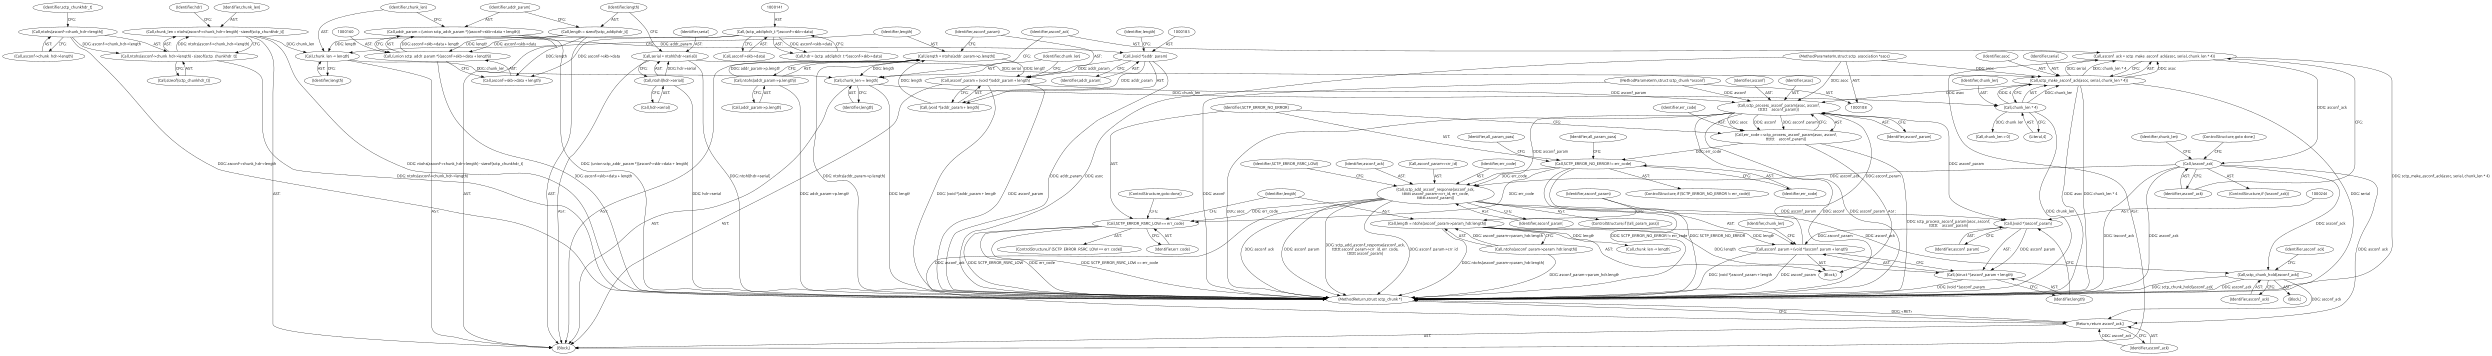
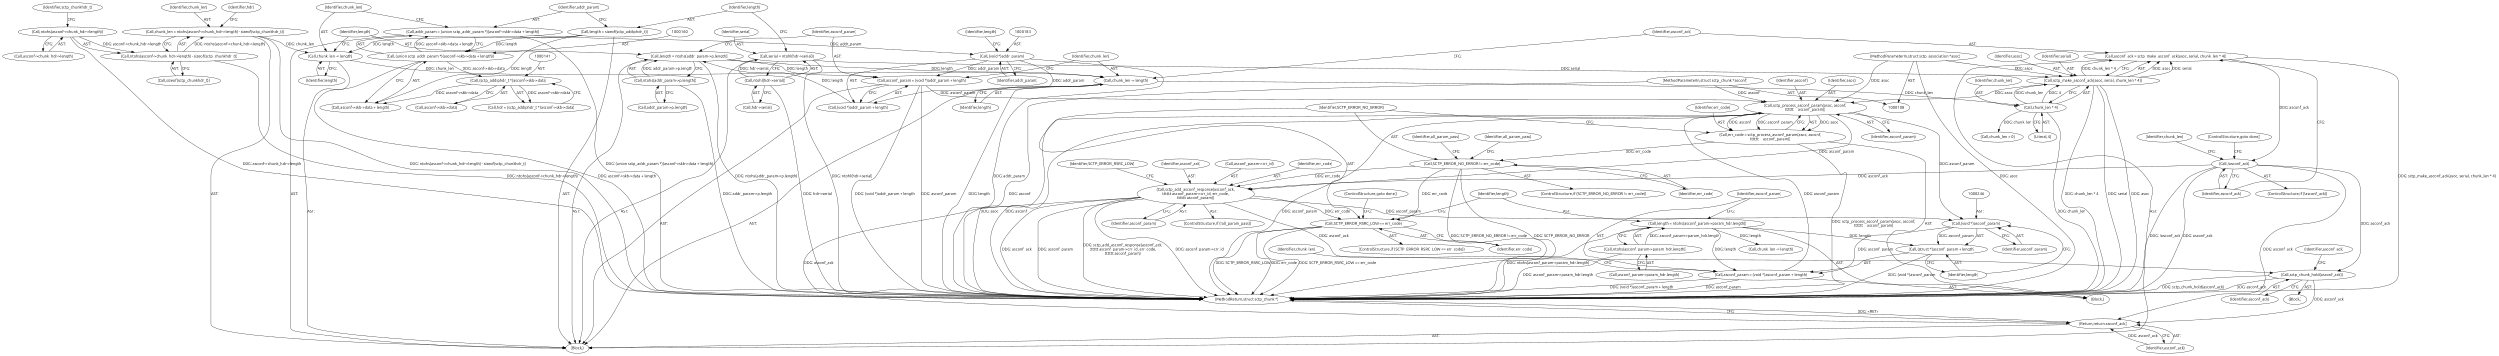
edge "(Call,(sctp_addiphdr_t *)asconf->skb->data)" -> "(Call,(union sctp_addr_param *)(asconf->skb->data + length))": reversed
edge "(Call,asconf_param = (void *)asconf_param + length)" -> "(Call,(struct *)asconf_param + length)": removed, label "CFG:"
node "(Call,asconf_param->param_hdr.length)": added
